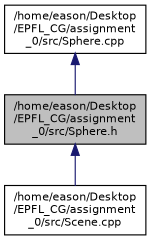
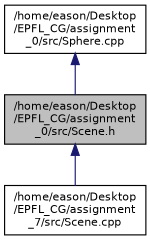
node "/home/eason/Desktop /EPFL_CG/assignment _0/src/Sphere.h": label "/home/eason/Desktop /EPFL_CG/assignment _0/src/Sphere.h" -> "/home/eason/Desktop /EPFL_CG/assignment _0/src/Scene.h"
node "/home/eason/Desktop /EPFL_CG/assignment _0/src/Scene.cpp": label "/home/eason/Desktop /EPFL_CG/assignment _0/src/Scene.cpp" -> "/home/eason/Desktop /EPFL_CG/assignment _7/src/Scene.cpp"
